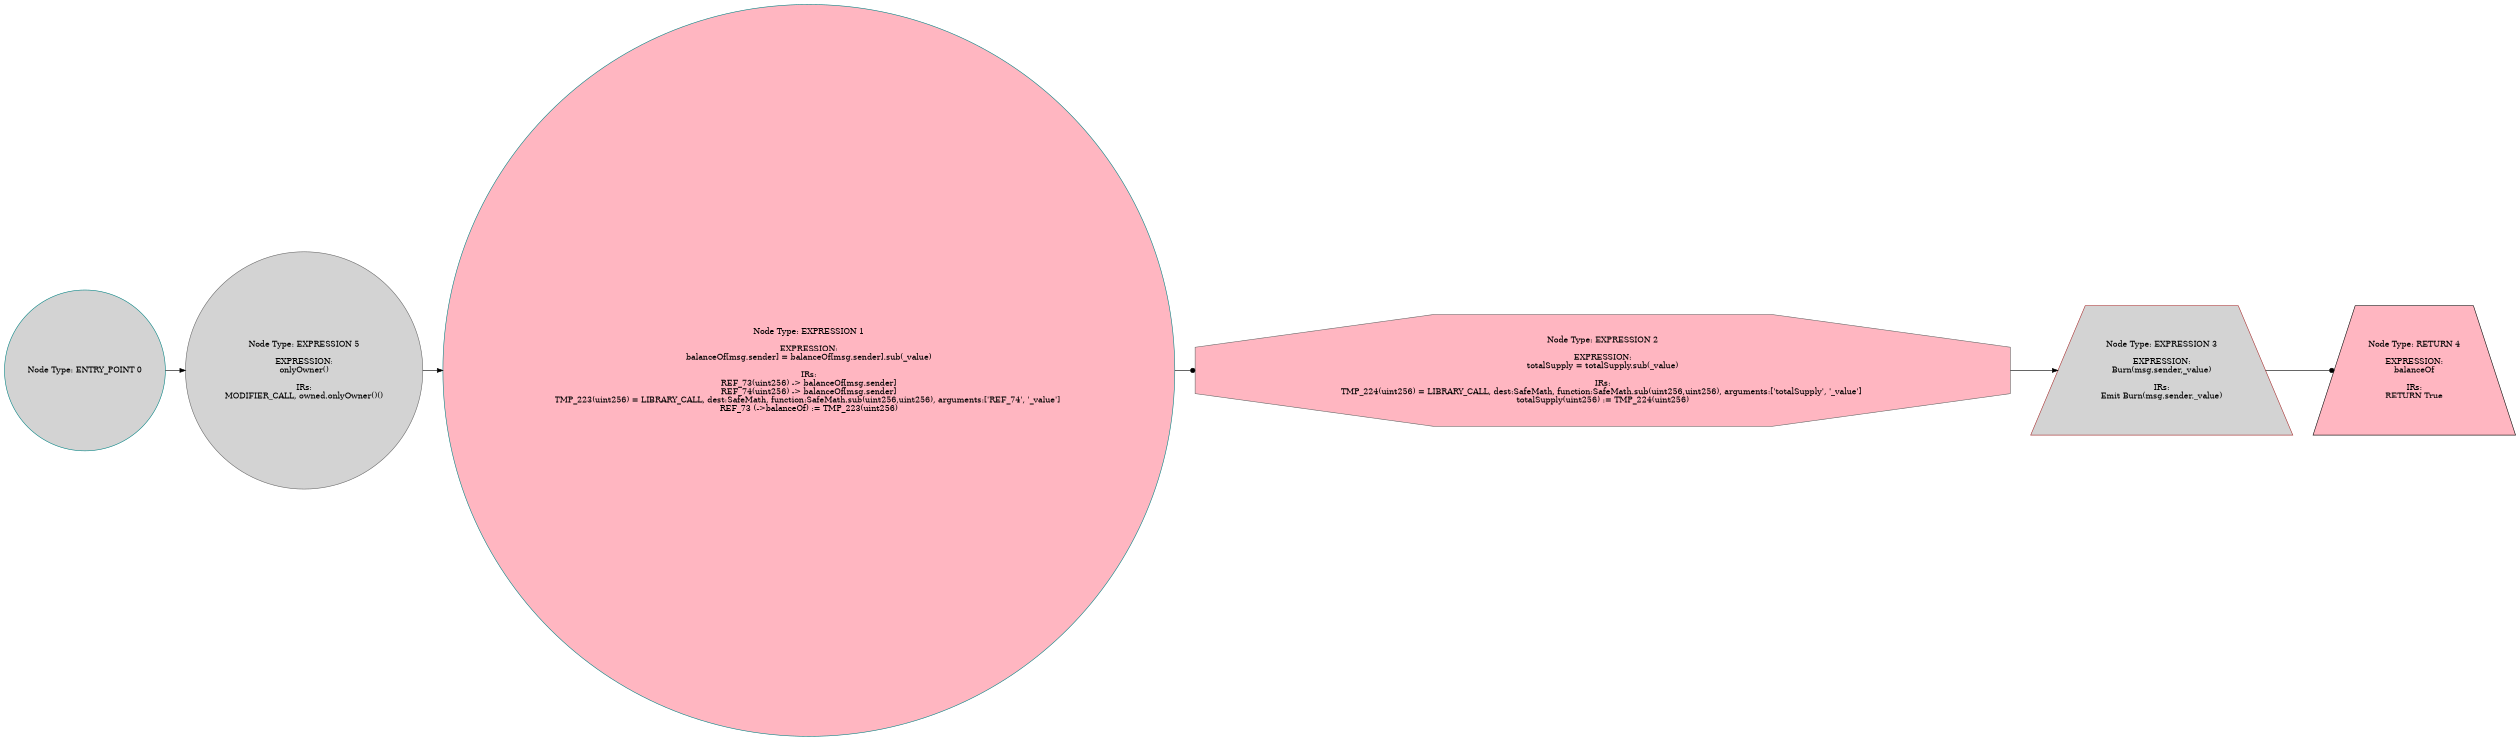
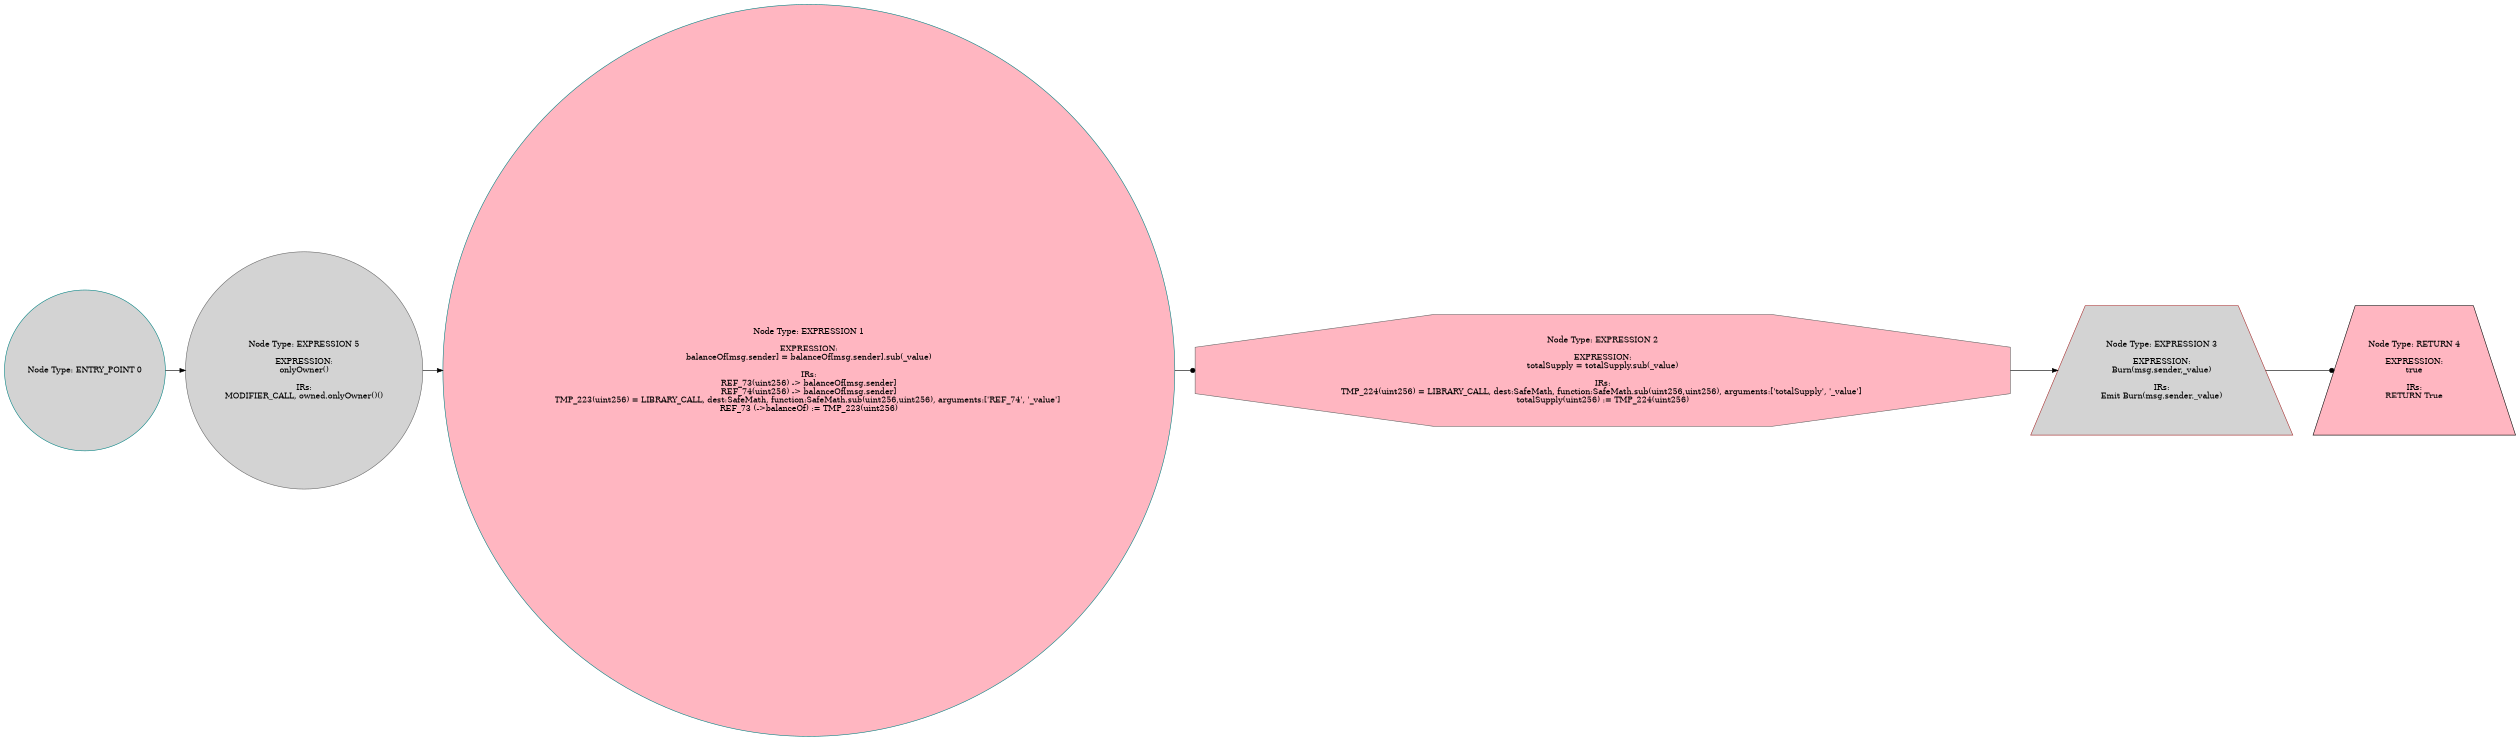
node "Node Type: RETURN 4 EXPRESSION: balanceOf IRs: RETURN True": label "Node Type: RETURN 4 EXPRESSION: balanceOf IRs: RETURN True" -> "Node Type: RETURN 4 EXPRESSION: true IRs: RETURN True"
